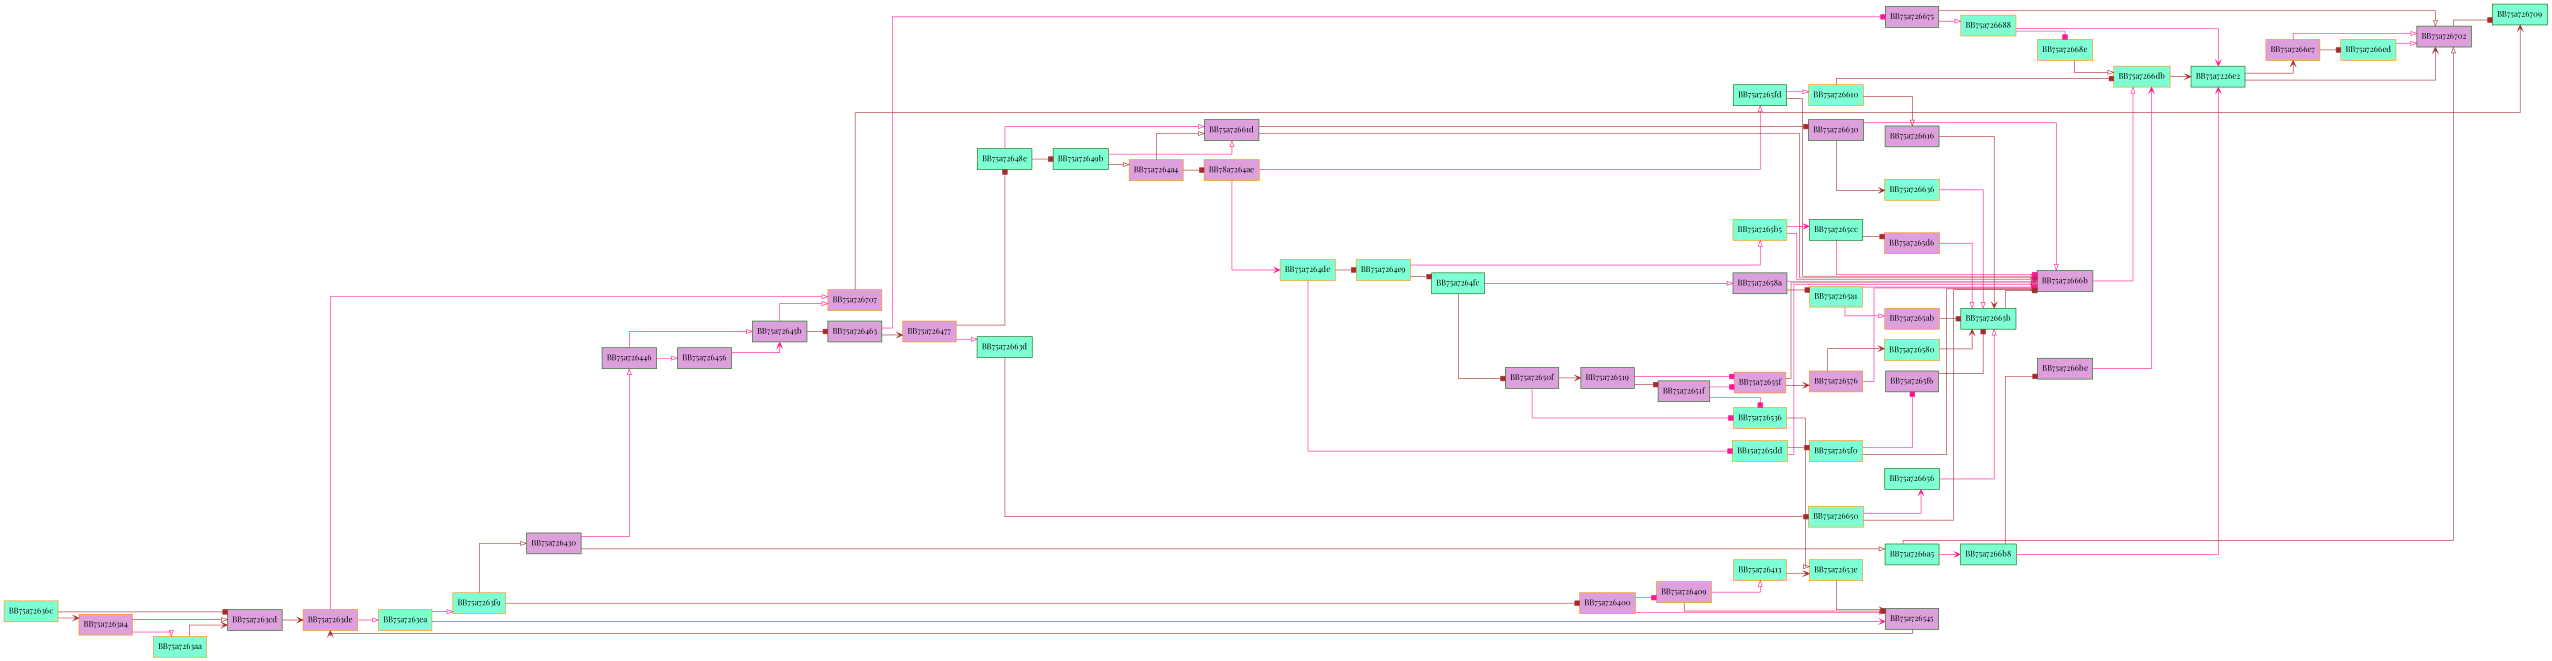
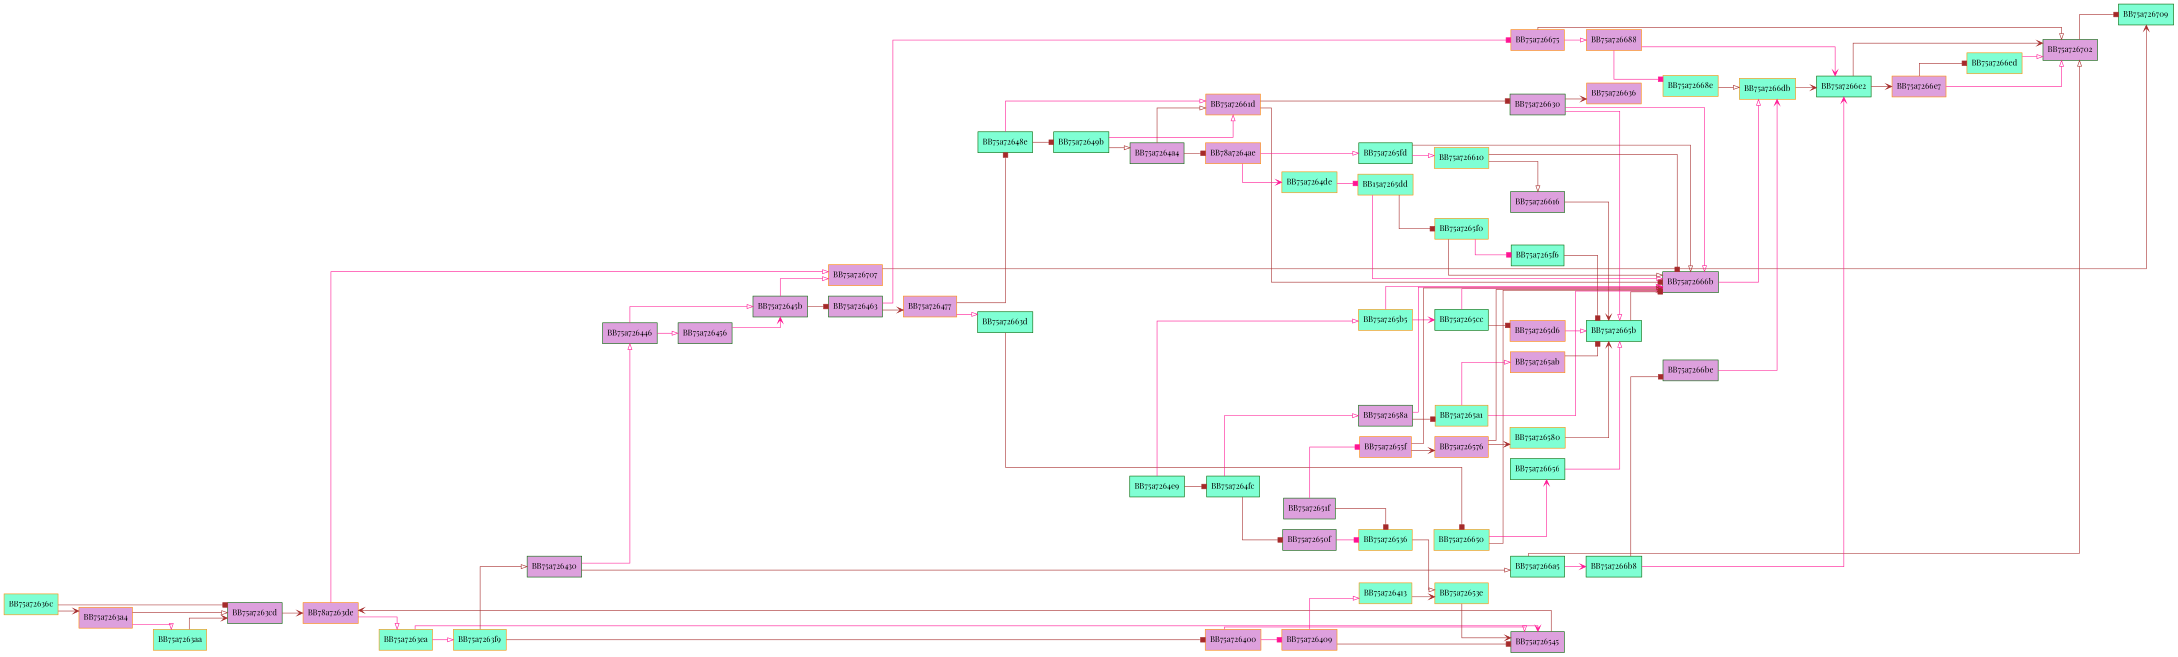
node "BB75a726675": color darkgreen -> darkorange
node "BB75a726688": fillcolor aquamarine -> plum
node "BB75a7226e2": label "BB75a7226e2" -> "BB75a7266e2"
edge "BB75a726610" -> "BB75a7266db": now "BB75a726610" -> "BB75a72666b"
node "BB75a72661d": color darkgreen -> darkorange
node "BB75a7264a4": color darkorange -> darkgreen
node "BB75a726636": fillcolor aquamarine -> plum
edge "BB75a726636" -> "BB75a72665b": now "BB75a726630" -> "BB75a72665b"
edge "BB75a7264de" -> "BB75a7264e9": removed
node "BB75a7264e9": color darkorange -> darkgreen
edge "BB75a726576" -> "BB75a72666b": color deeppink -> brown
node "BB75a726519": removed
node "BB75a7265f6": fillcolor plum -> aquamarine
edge "BB75a72651f" -> "BB75a726536": color deeppink -> brown
node "BB75a7263de": label "BB75a7263de" -> "BB78a7263de"
